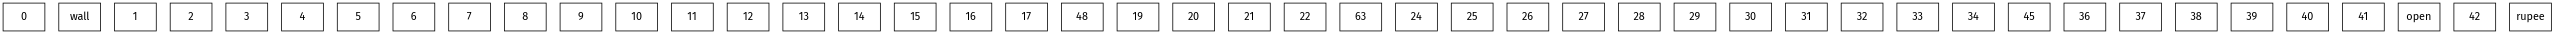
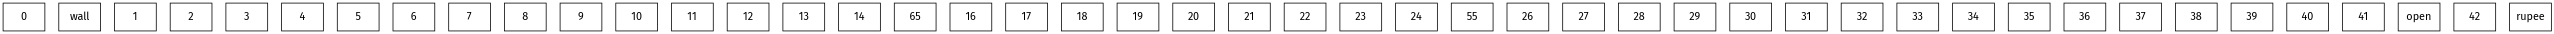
node "15": label "15" -> "65"
node "48": label "48" -> "18"
node "63": label "63" -> "23"
node "25": label "25" -> "55"
node "45": label "45" -> "35"
